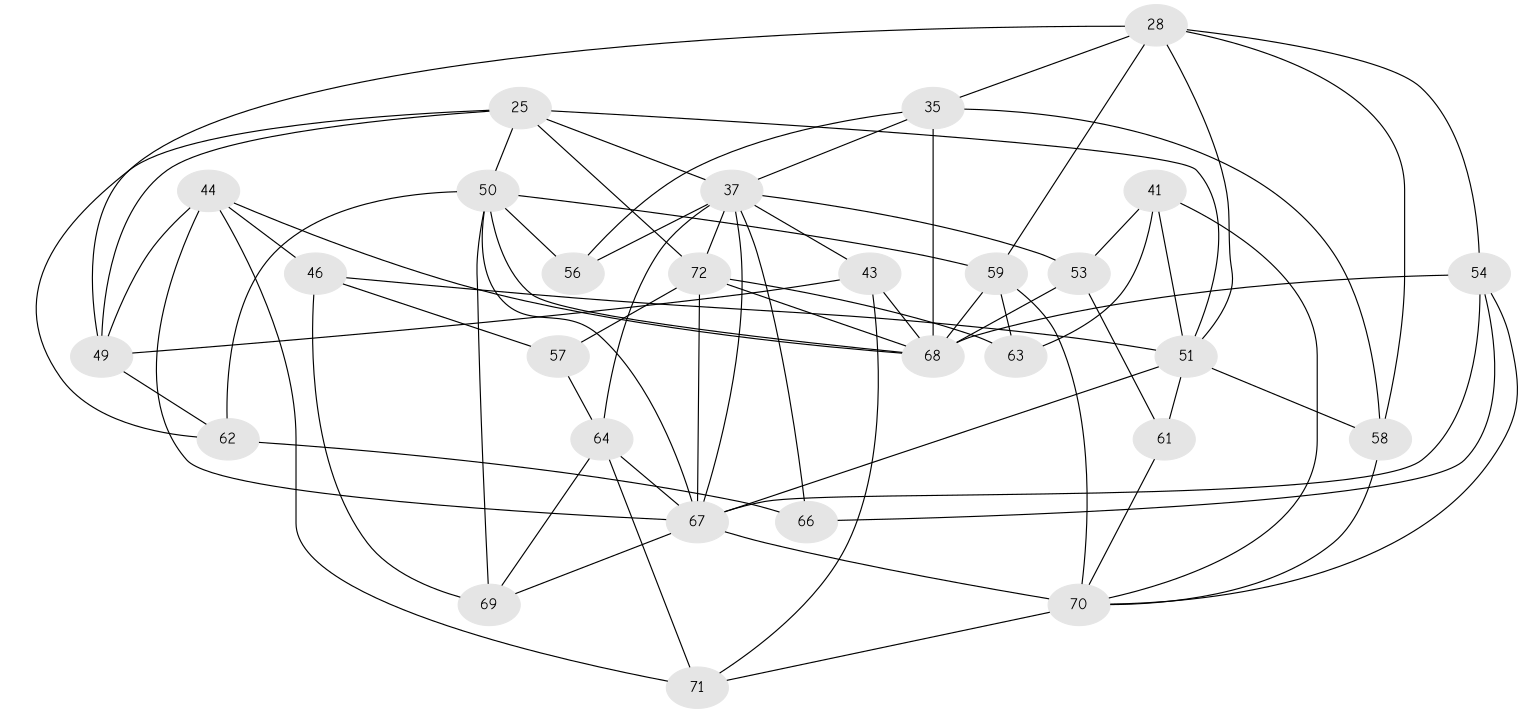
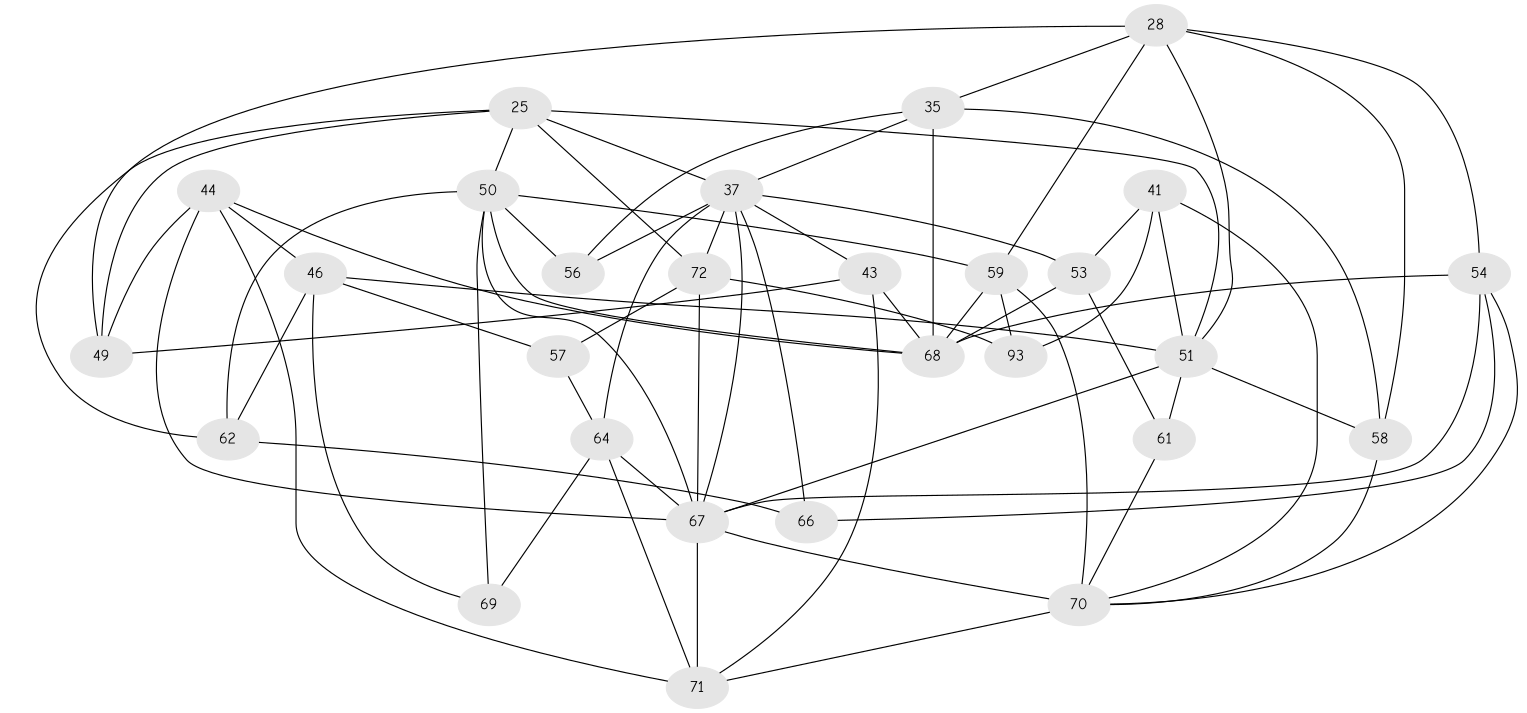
edge "72" -- "68": removed
node "63": label "63" -> "93"
edge "49" -- "62": now "46" -- "62"
edge "67" -- "69": now "67" -- "71"
